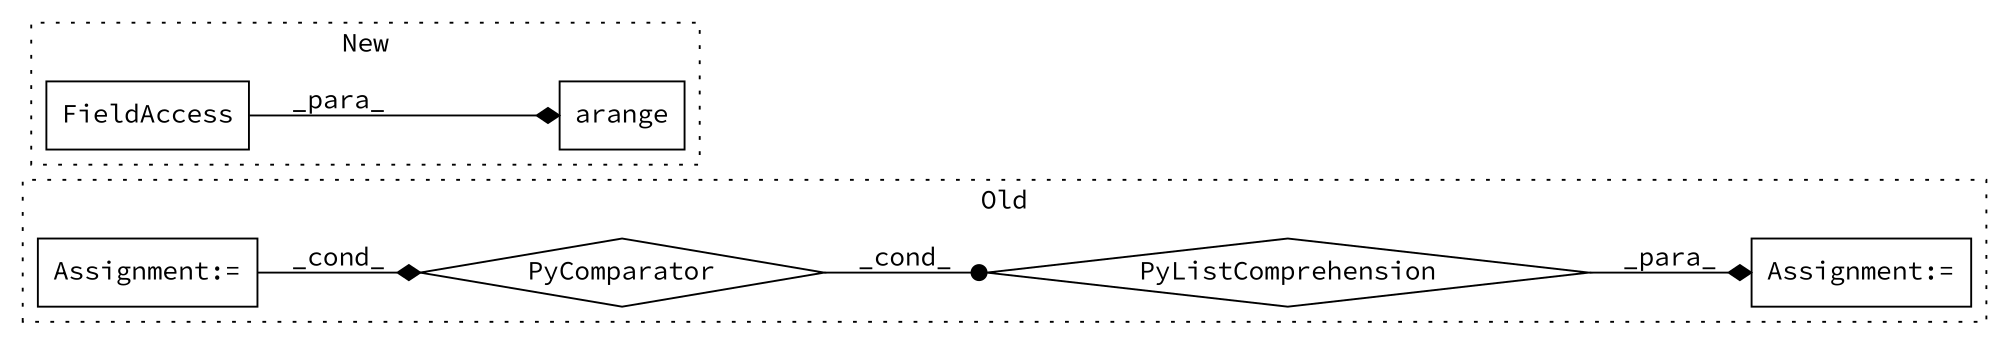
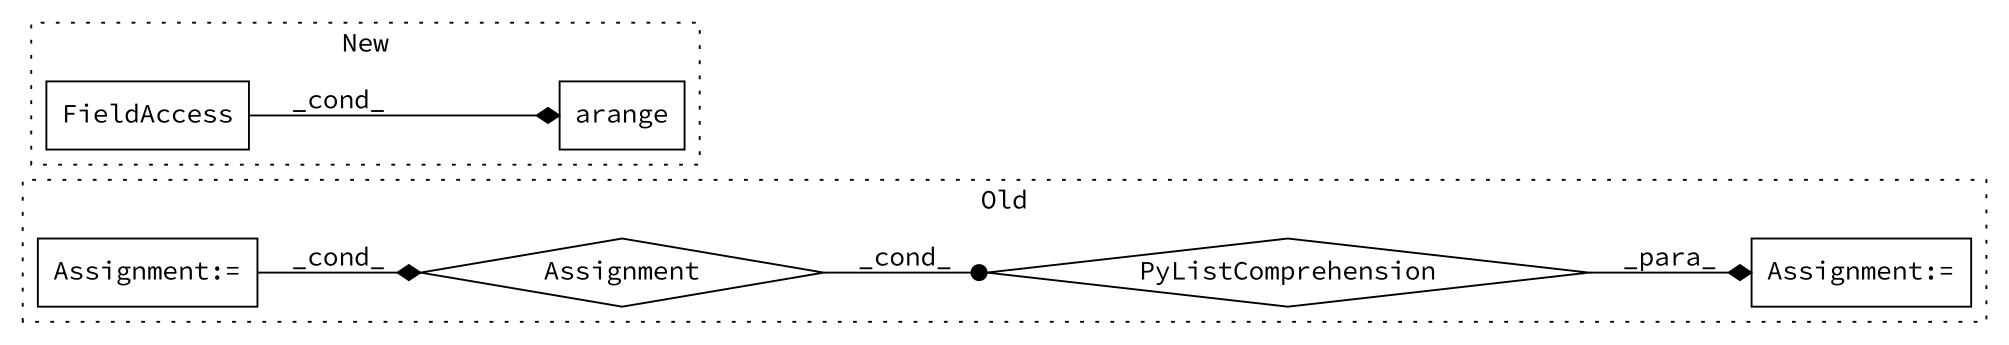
edge "FieldAccess" -> "arange": label "_para_" -> "_cond_"
node "PyComparator": label "PyComparator" -> "Assignment"
